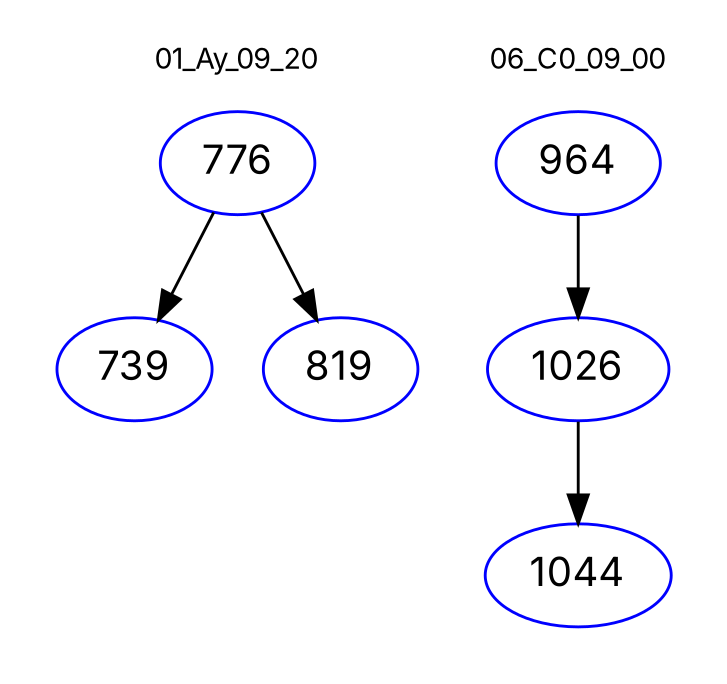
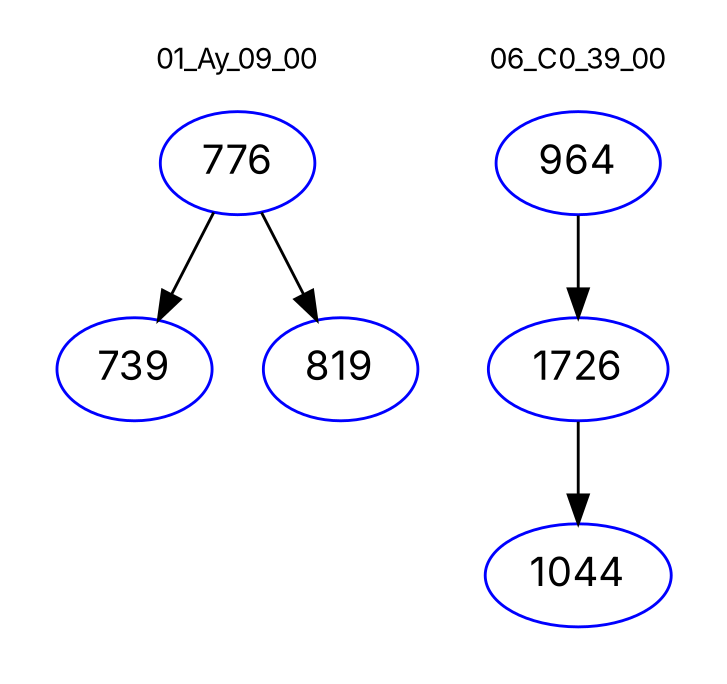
cluster "01_Ay_09_20": label "01_Ay_09_20" -> "01_Ay_09_00"
cluster "06_C0_09_00": label "06_C0_09_00" -> "06_C0_39_00"
node "1026": label "1026" -> "1726"
